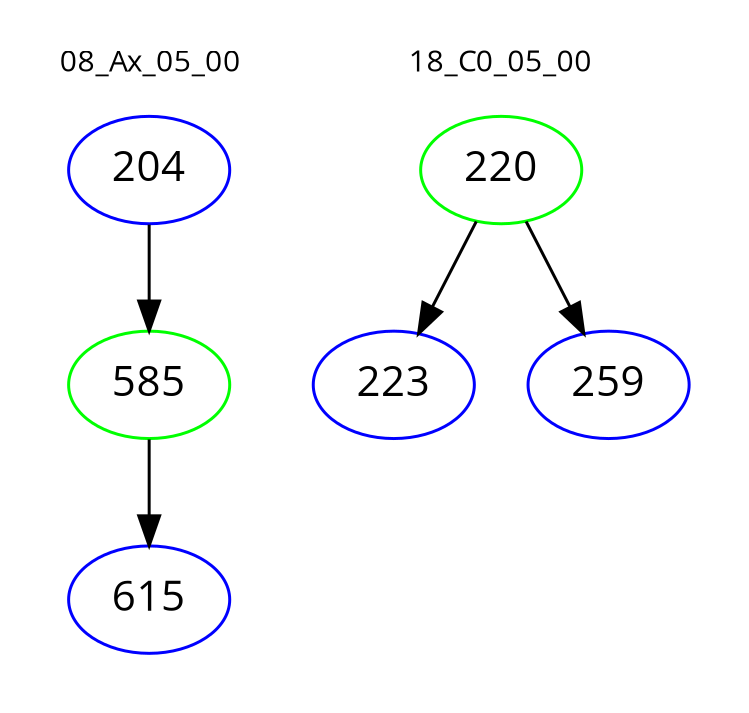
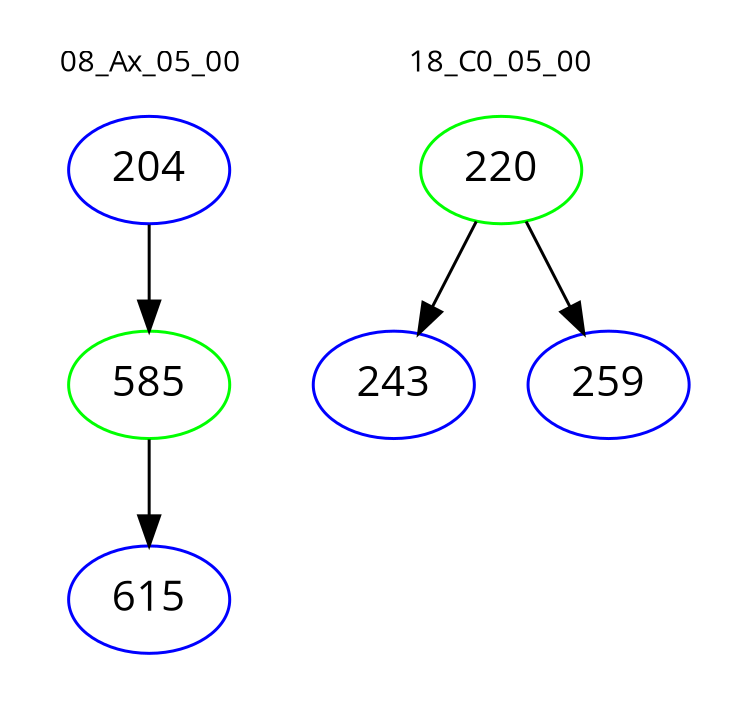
node "223": label "223" -> "243"
